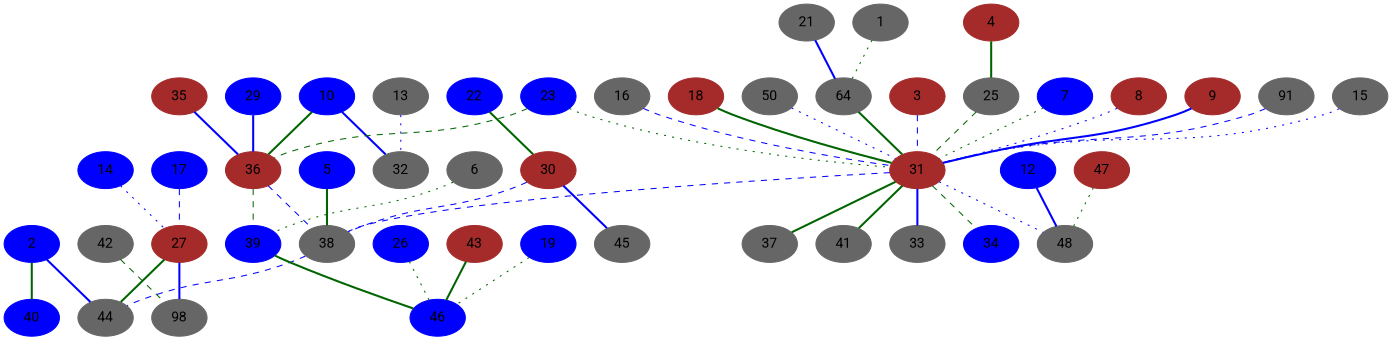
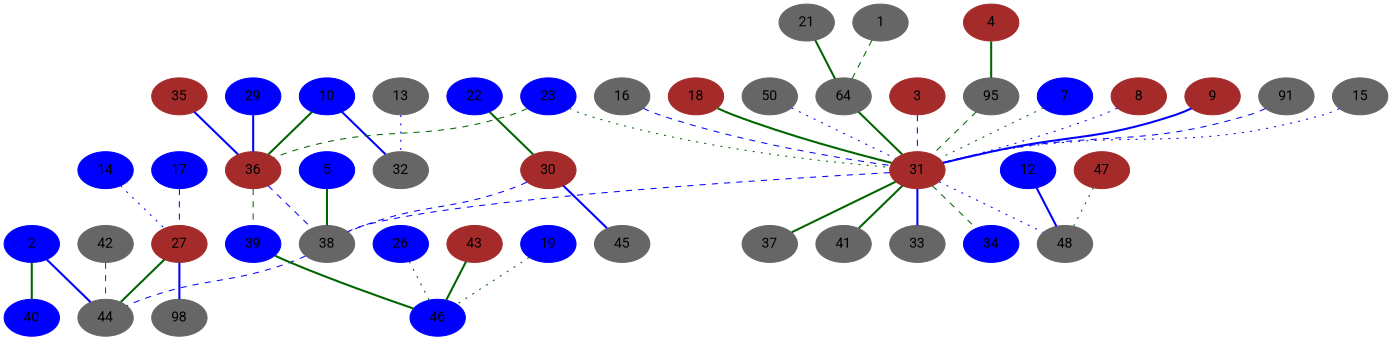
edge "21" -- "64": color blue -> darkgreen
edge "1" -- "64": style dotted -> dashed
node "25": label "25" -> "95"
node "6": removed
edge "42" -- "98": now "42" -- "44"
